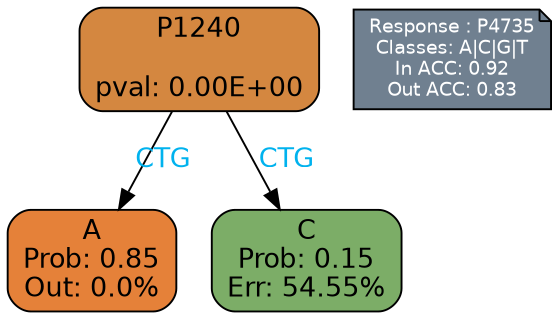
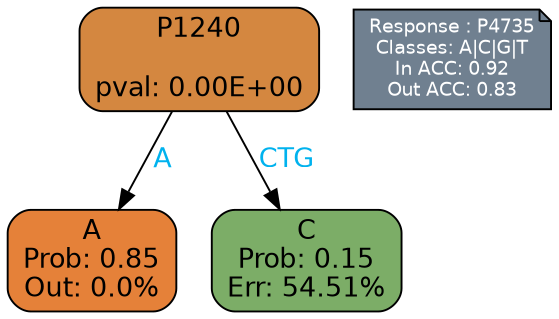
edge "P1240 pval: 0.00E+00" -> "A Prob: 0.85 Out: 0.0%": label "CTG" -> "A"
node "C Prob: 0.15 Err: 54.55%": label "C Prob: 0.15 Err: 54.55%" -> "C Prob: 0.15 Err: 54.51%"
